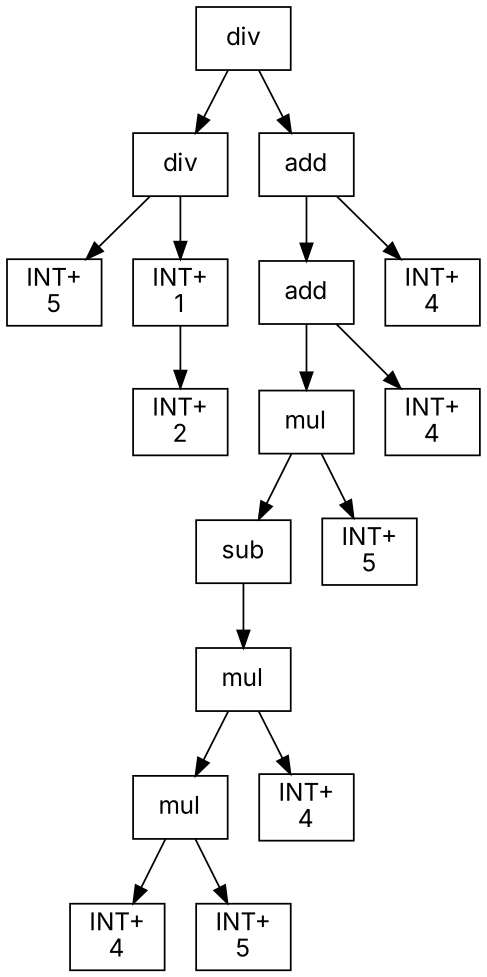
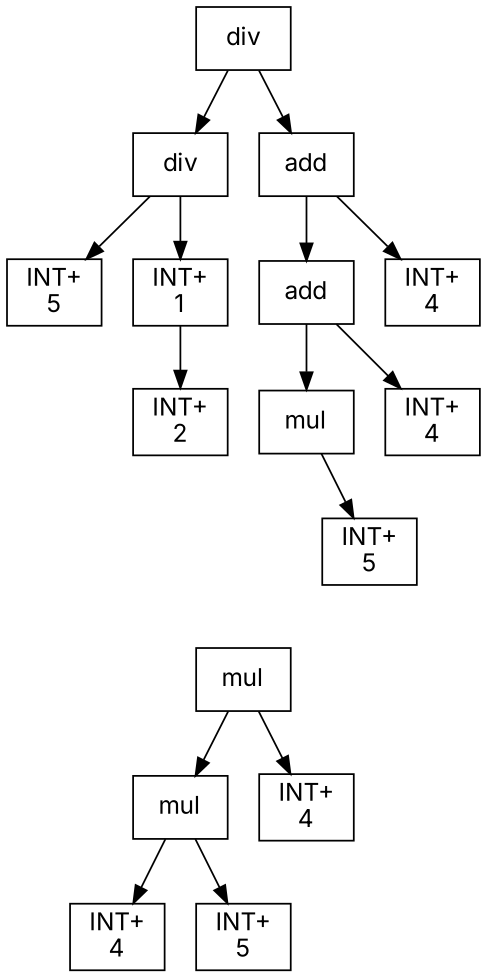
node "sub": removed
